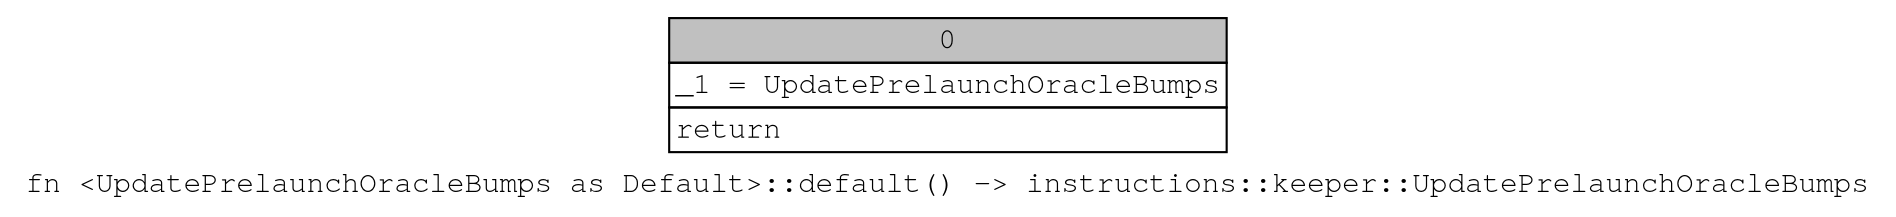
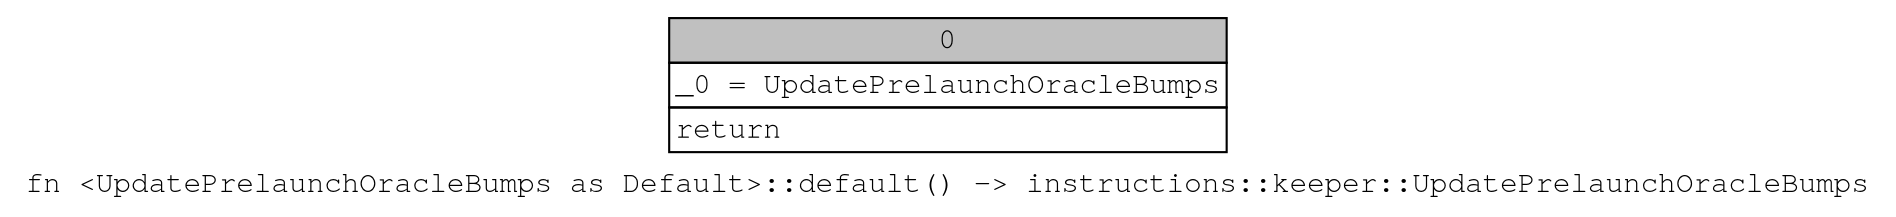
node "0": text "_1 = UpdatePrelaunchOracleBumps" -> "_0 = UpdatePrelaunchOracleBumps"
